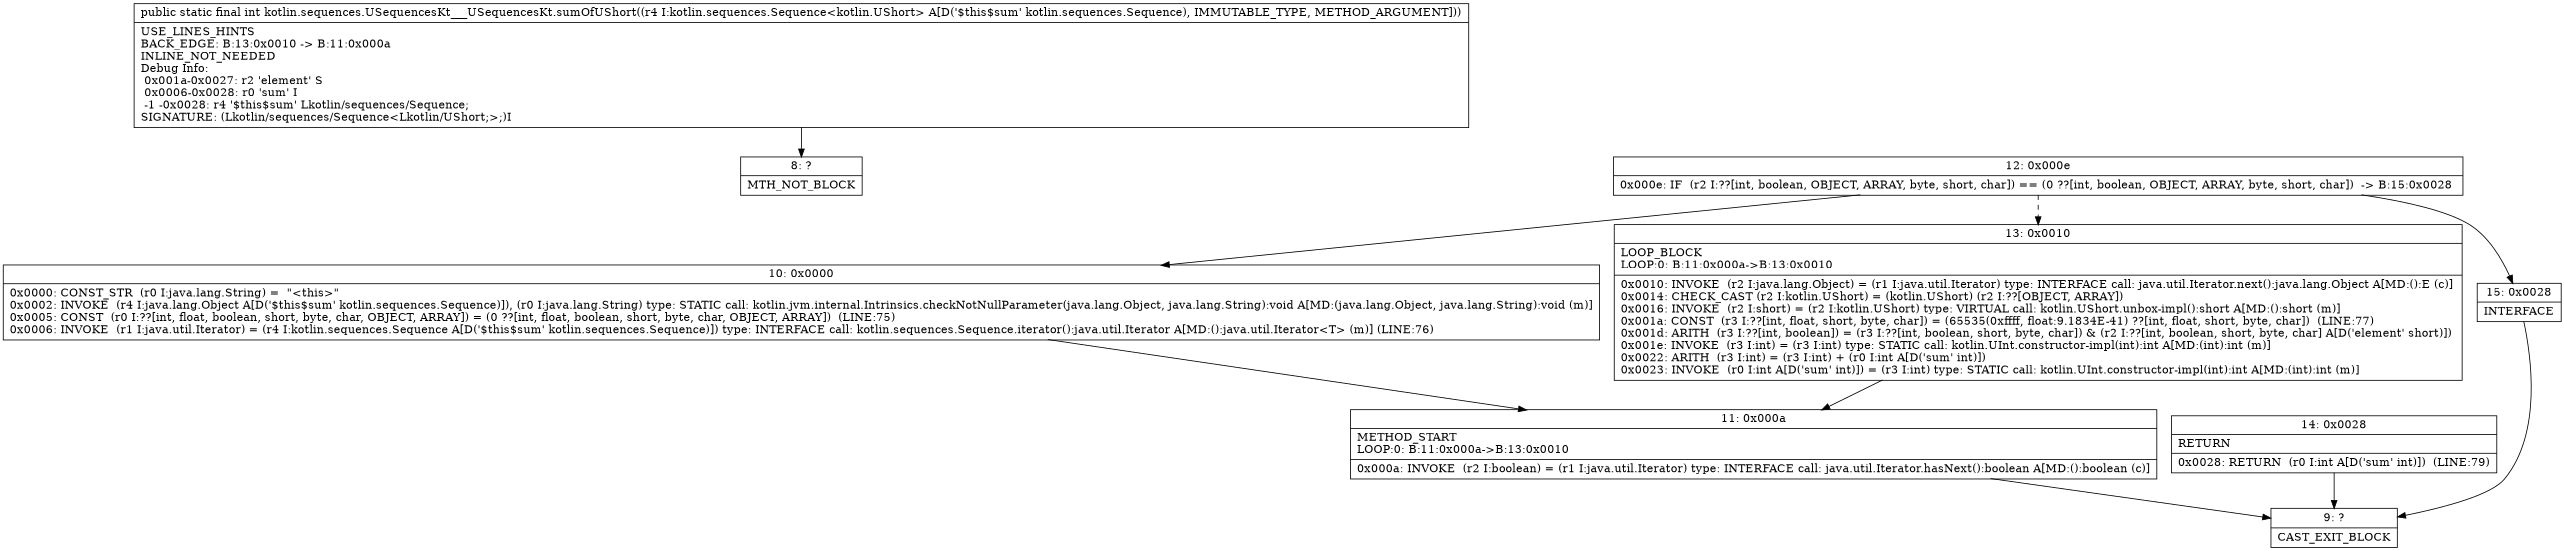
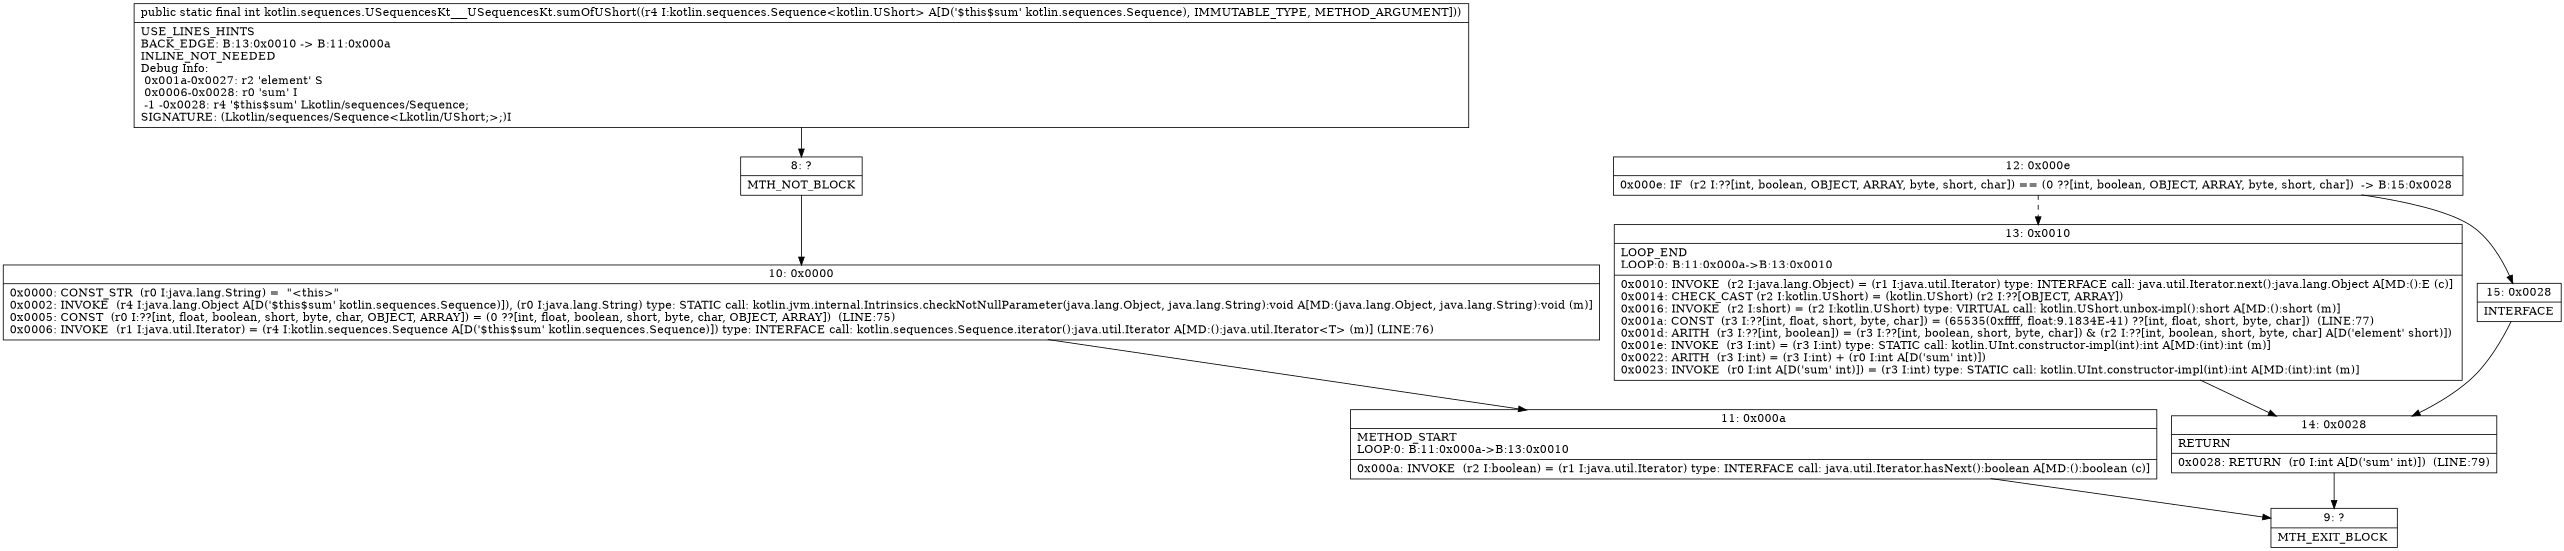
edge "12: 0x000e" -> "10: 0x0000": now "8: ?" -> "10: 0x0000"
node "13: 0x0010": text "LOOP_BLOCK" -> "LOOP_END"
edge "13: 0x0010" -> "11: 0x000a": now "13: 0x0010" -> "14: 0x0028"
edge "15: 0x0028" -> "9: ?": now "15: 0x0028" -> "14: 0x0028"
node "9: ?": text "CAST_EXIT_BLOCK" -> "MTH_EXIT_BLOCK"
